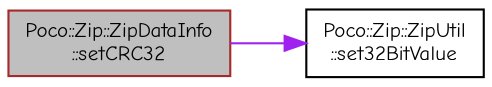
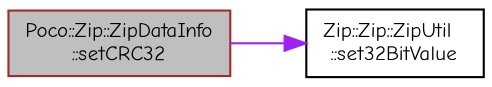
node "Poco::Zip::ZipUtil ::set32BitValue": label "Poco::Zip::ZipUtil ::set32BitValue" -> "Zip::Zip::ZipUtil ::set32BitValue"
